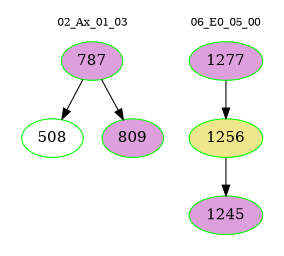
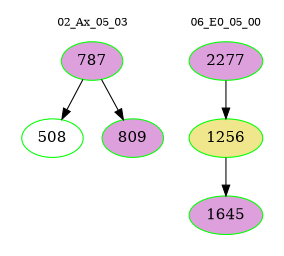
cluster "02_Ax_01_03": label "02_Ax_01_03" -> "02_Ax_05_03"
node "1277": label "1277" -> "2277"
node "1245": label "1245" -> "1645"
